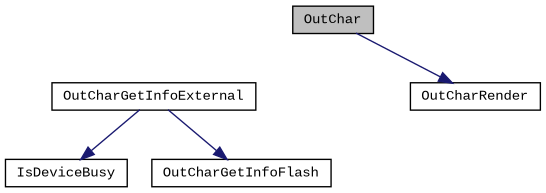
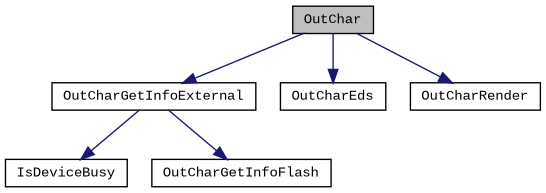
edge "OutChar" -> "OutCharGetInfoExternal": added
node "OutCharEds": added
